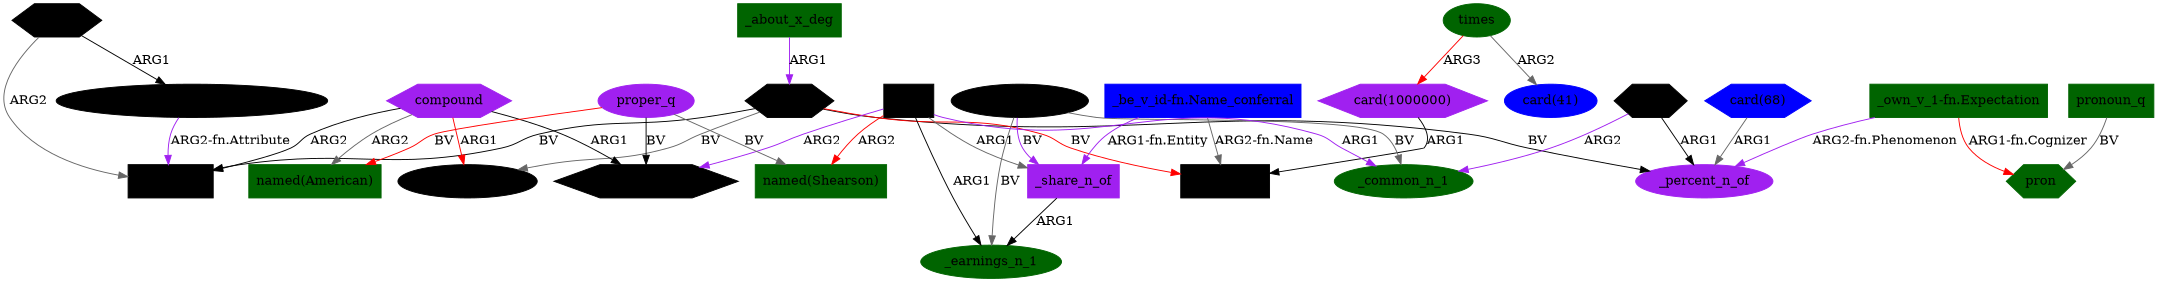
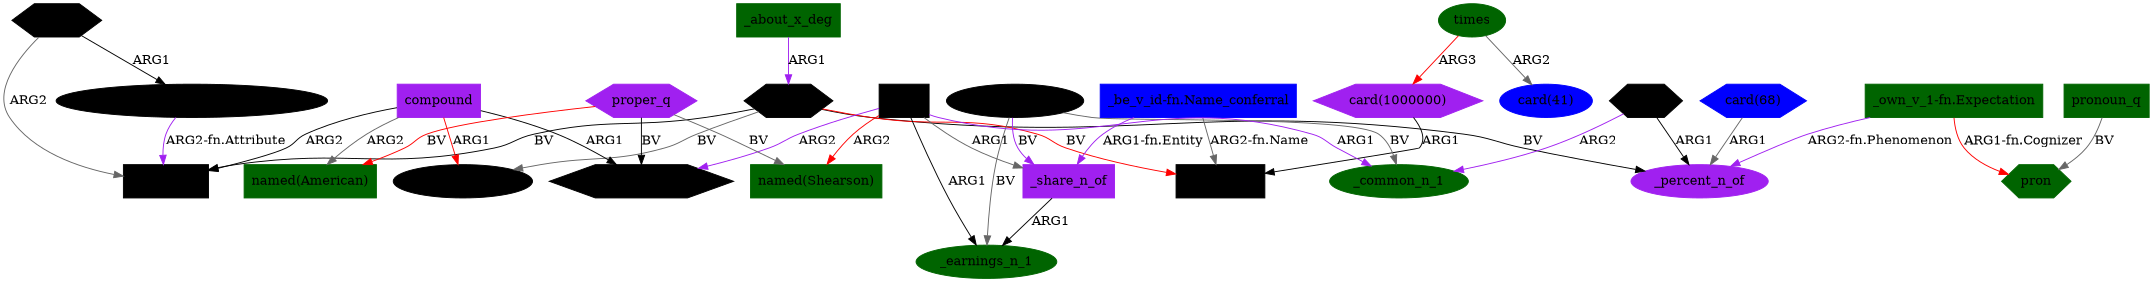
node "compound": shape hexagon -> box
node "proper_q": shape ellipse -> hexagon
